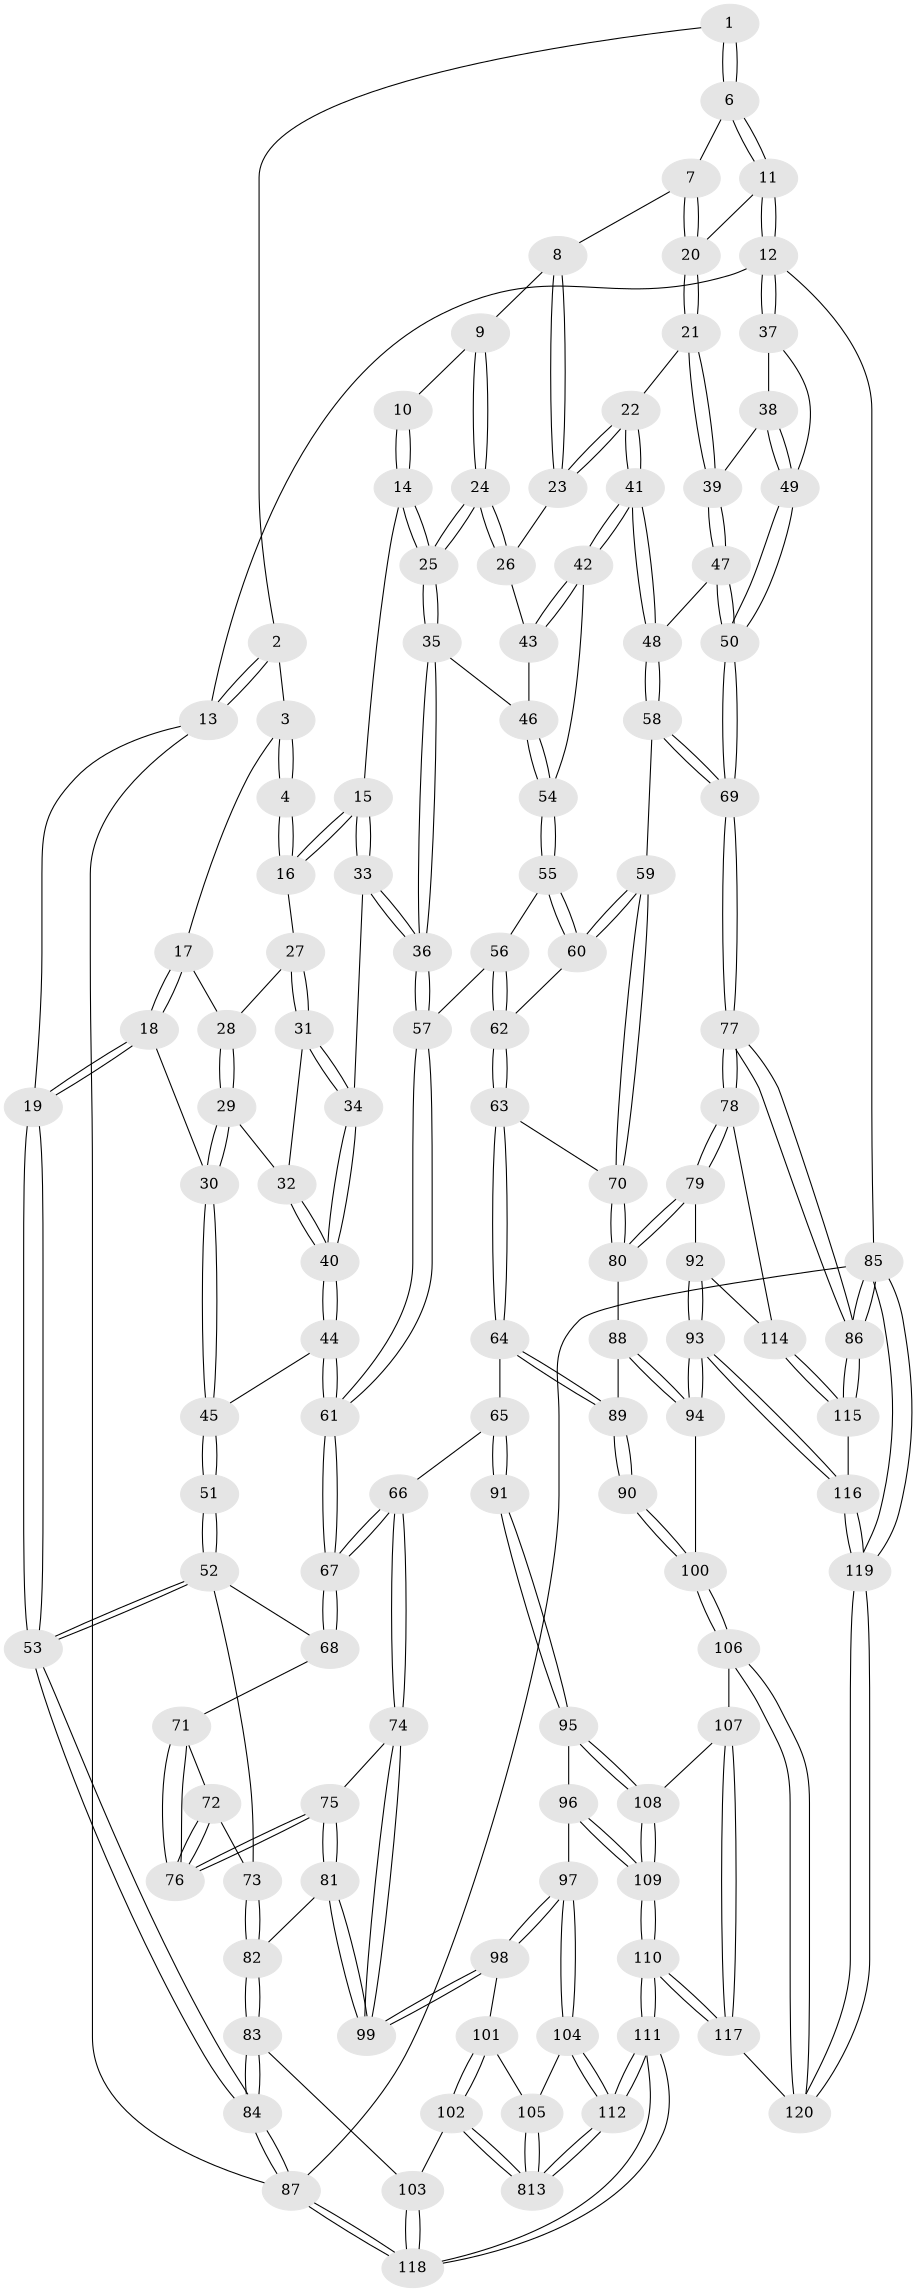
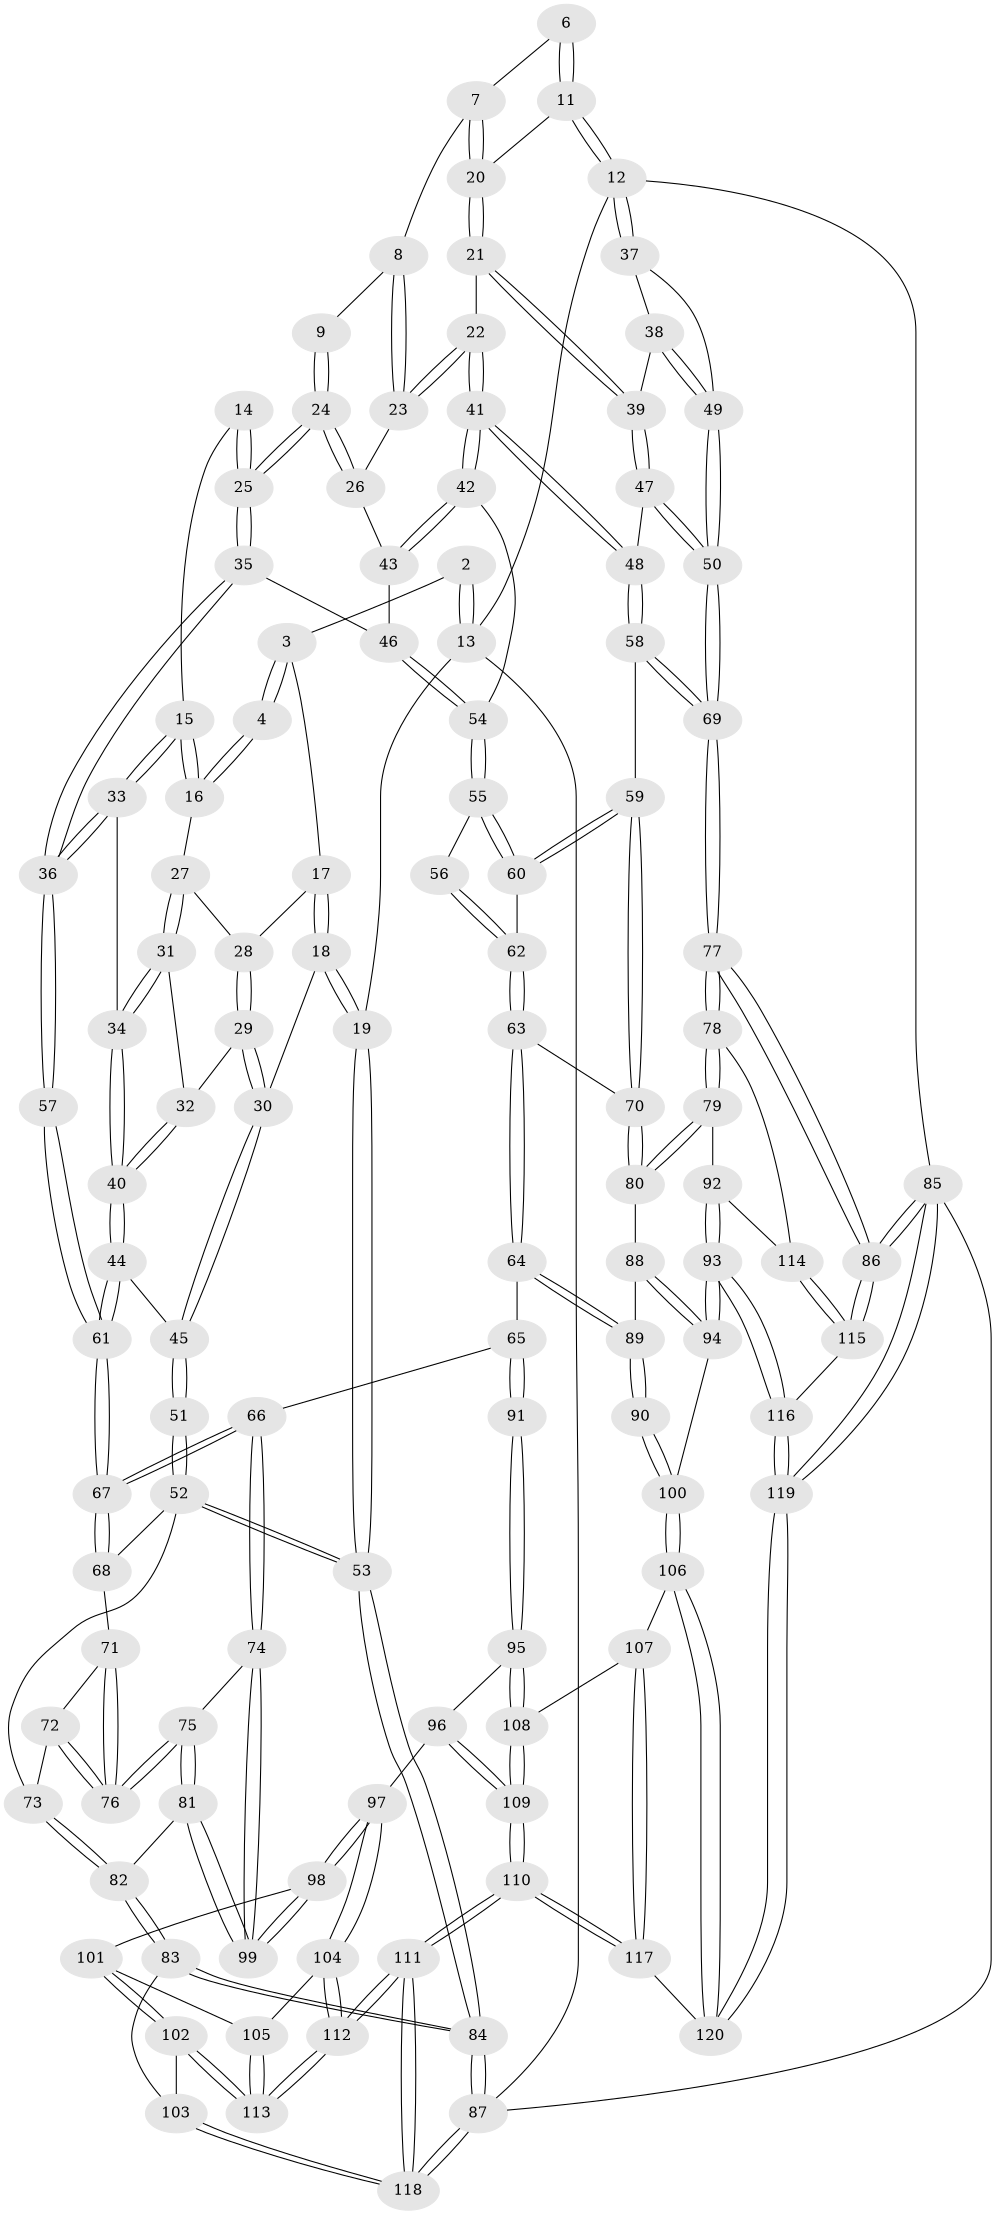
node "1": removed
node "10": removed
edge "56" -- "57": removed
node "813": label "813" -> "113"
